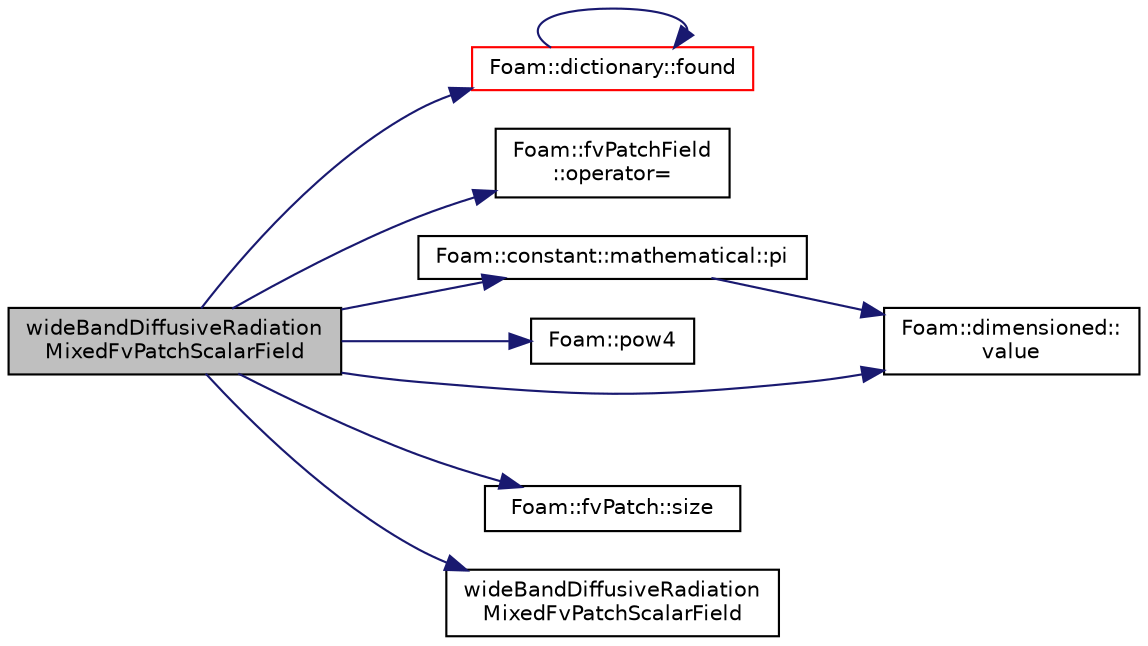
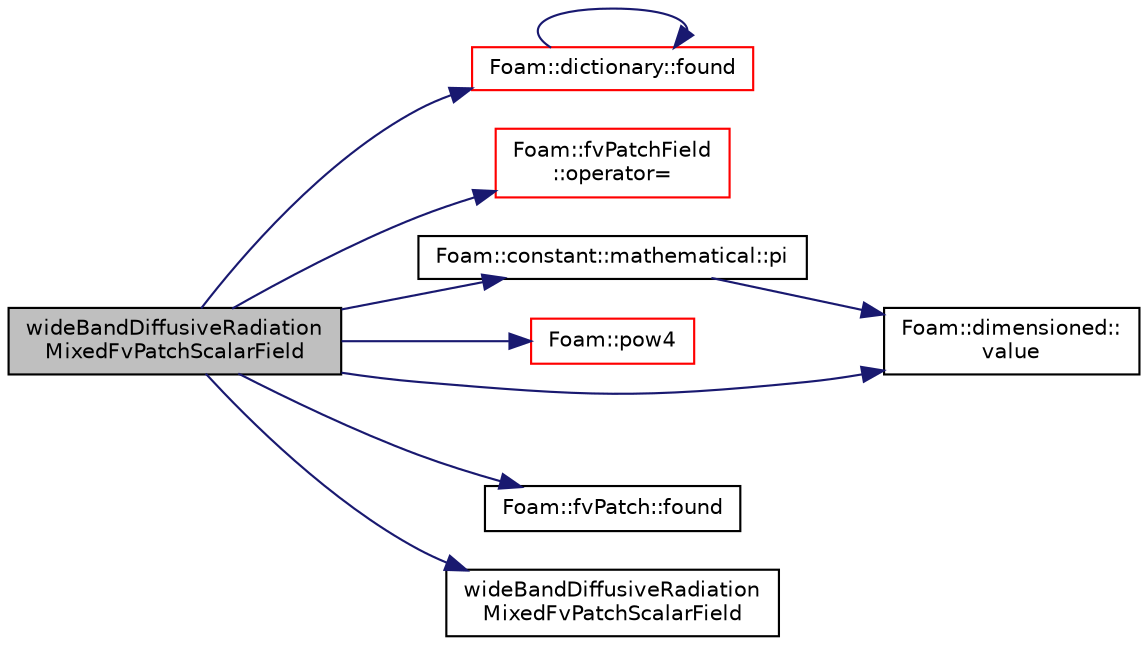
node "Foam::fvPatchField ::operator=": color black -> red
node "Foam::pow4": color black -> red
node "Foam::fvPatch::size": label "Foam::fvPatch::size" -> "Foam::fvPatch::found"
